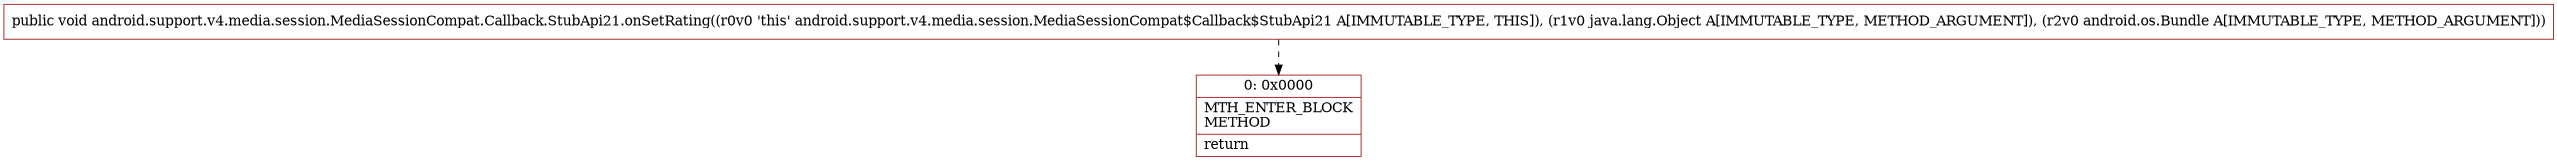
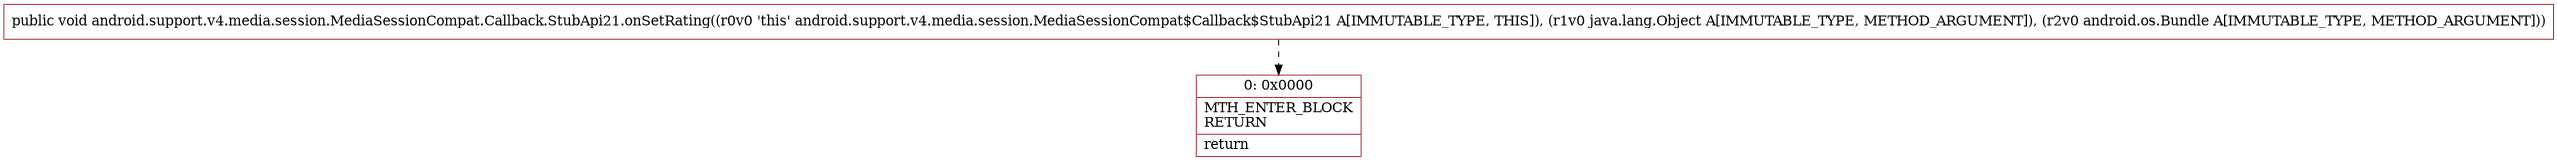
node "0: 0x0000": text "METHOD" -> "RETURN"
